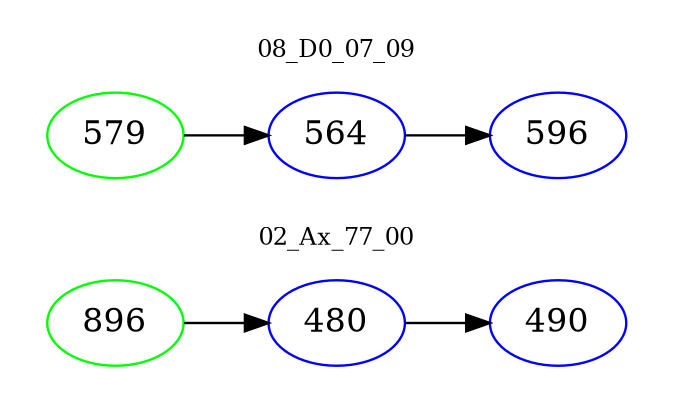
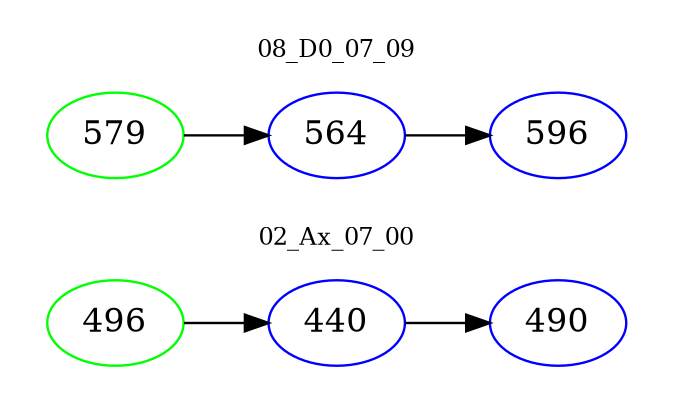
cluster "02_Ax_77_00": label "02_Ax_77_00" -> "02_Ax_07_00"
node "896": label "896" -> "496"
node "480": label "480" -> "440"
